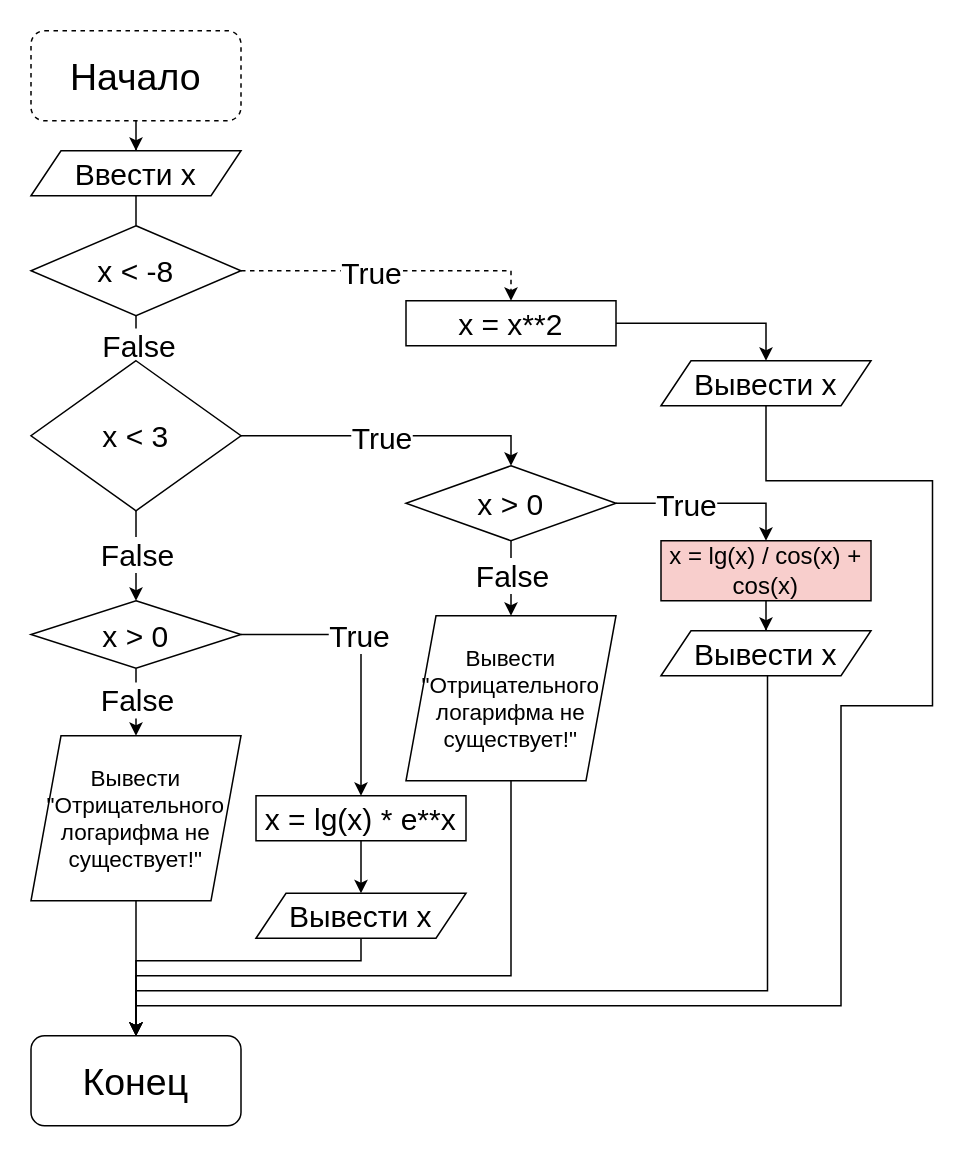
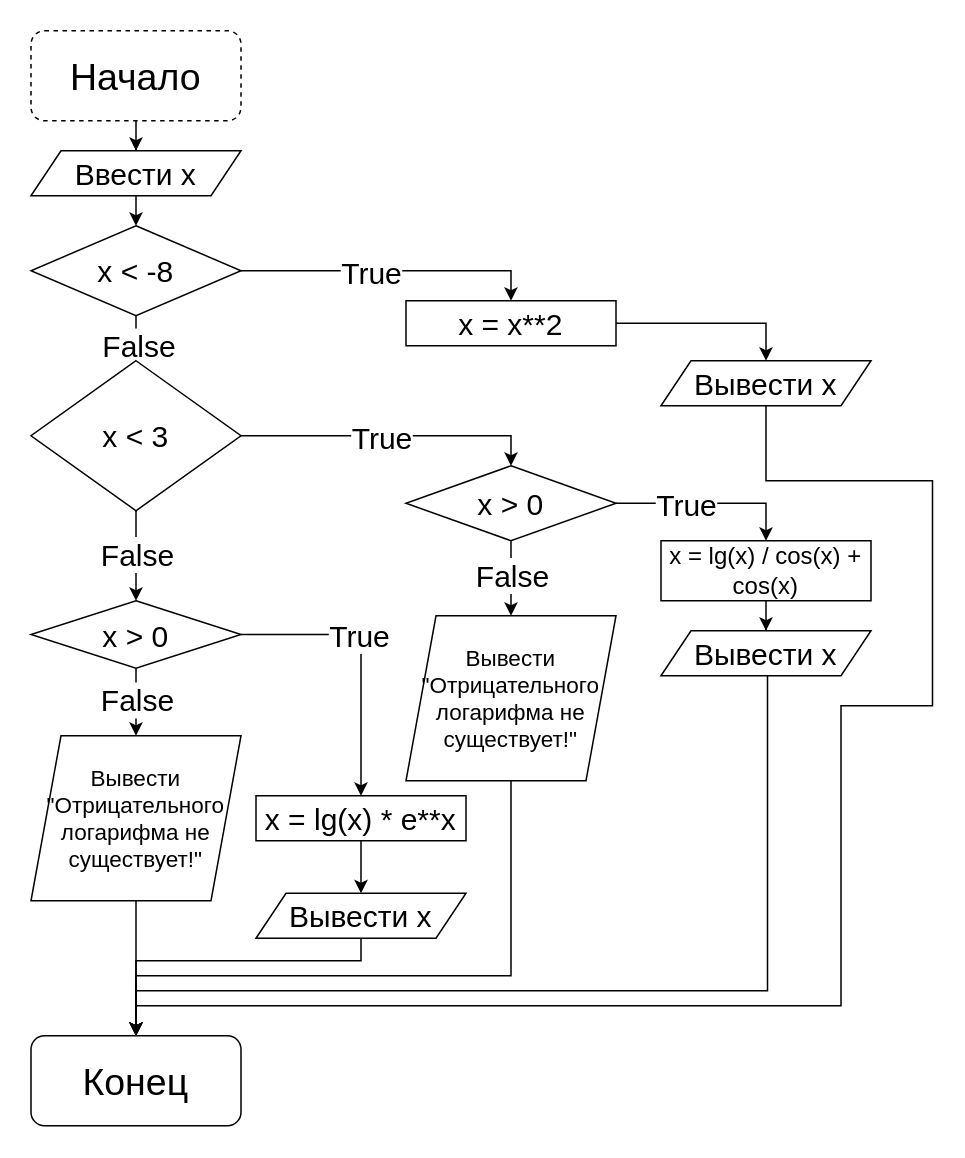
edge "Ввести х" -- "x < -8": arrowhead none -> classic
edge "x < -8" -> "x = x**2": style dashed -> solid
node "x = lg(x) / cos(x) + cos(x)": fillcolor #f8cecc -> #ffffff
